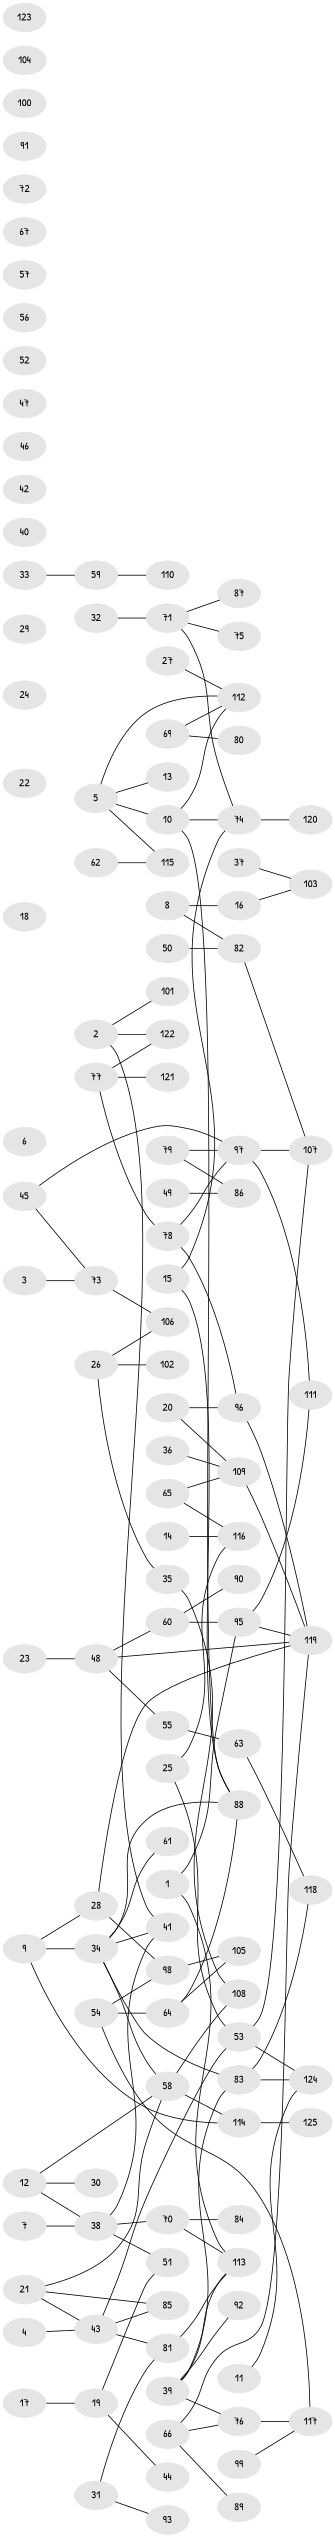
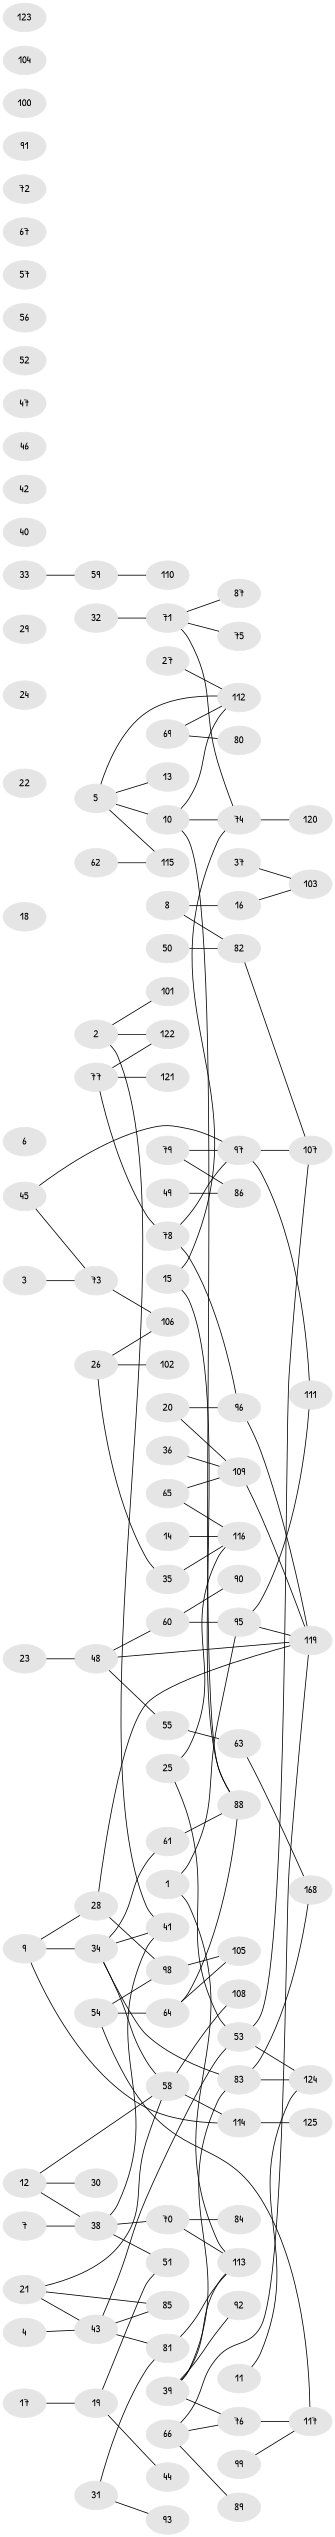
edge "35" -- "108": now "35" -- "116"
edge "88" -- "34": now "88" -- "61"
node "118": label "118" -> "168"
